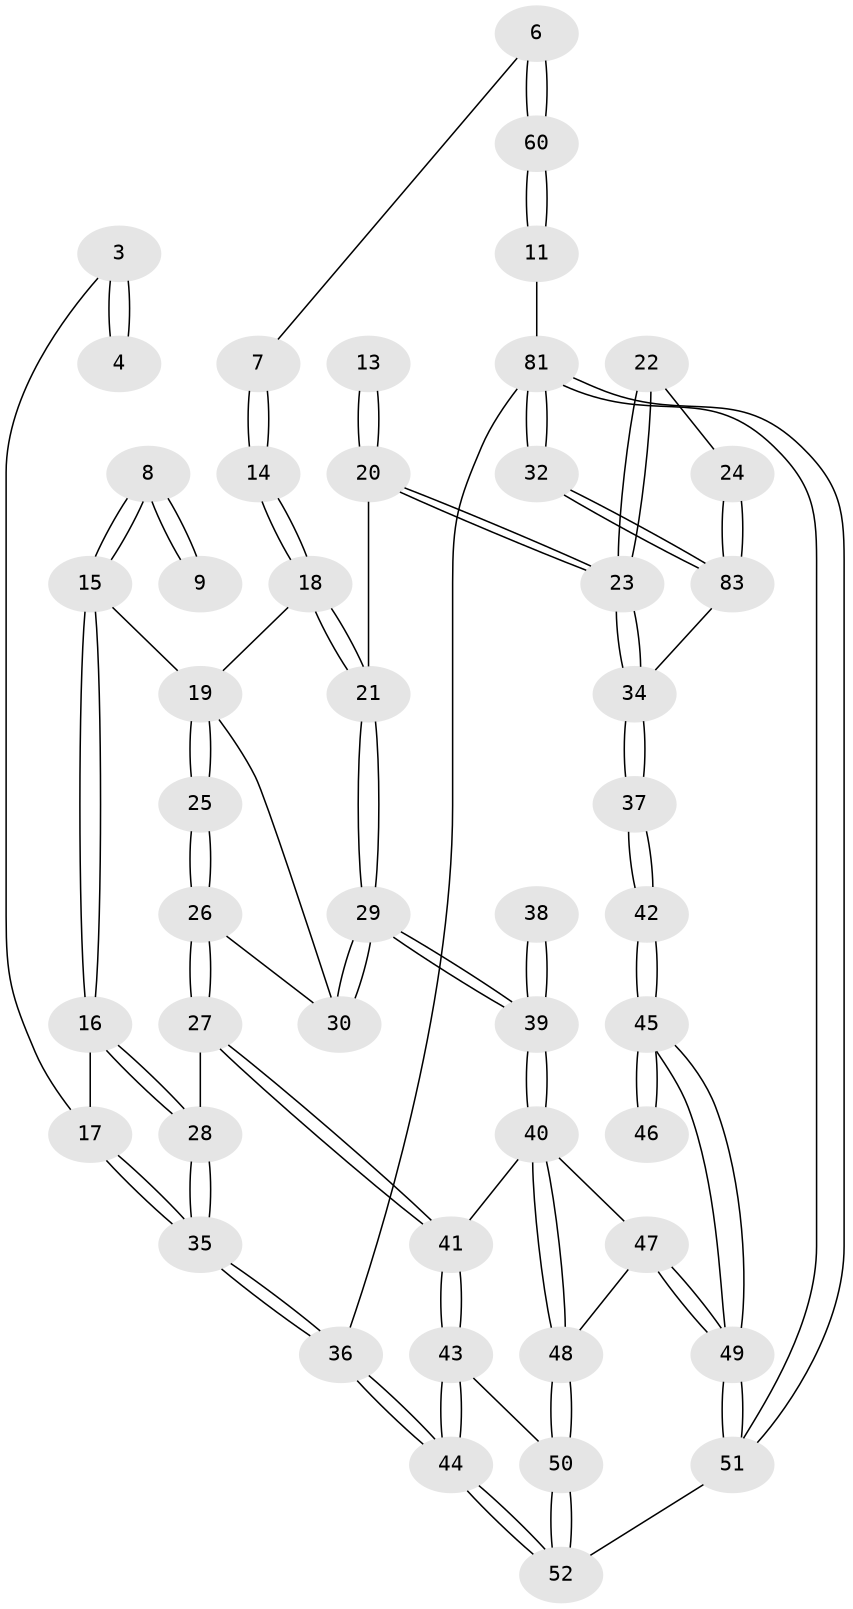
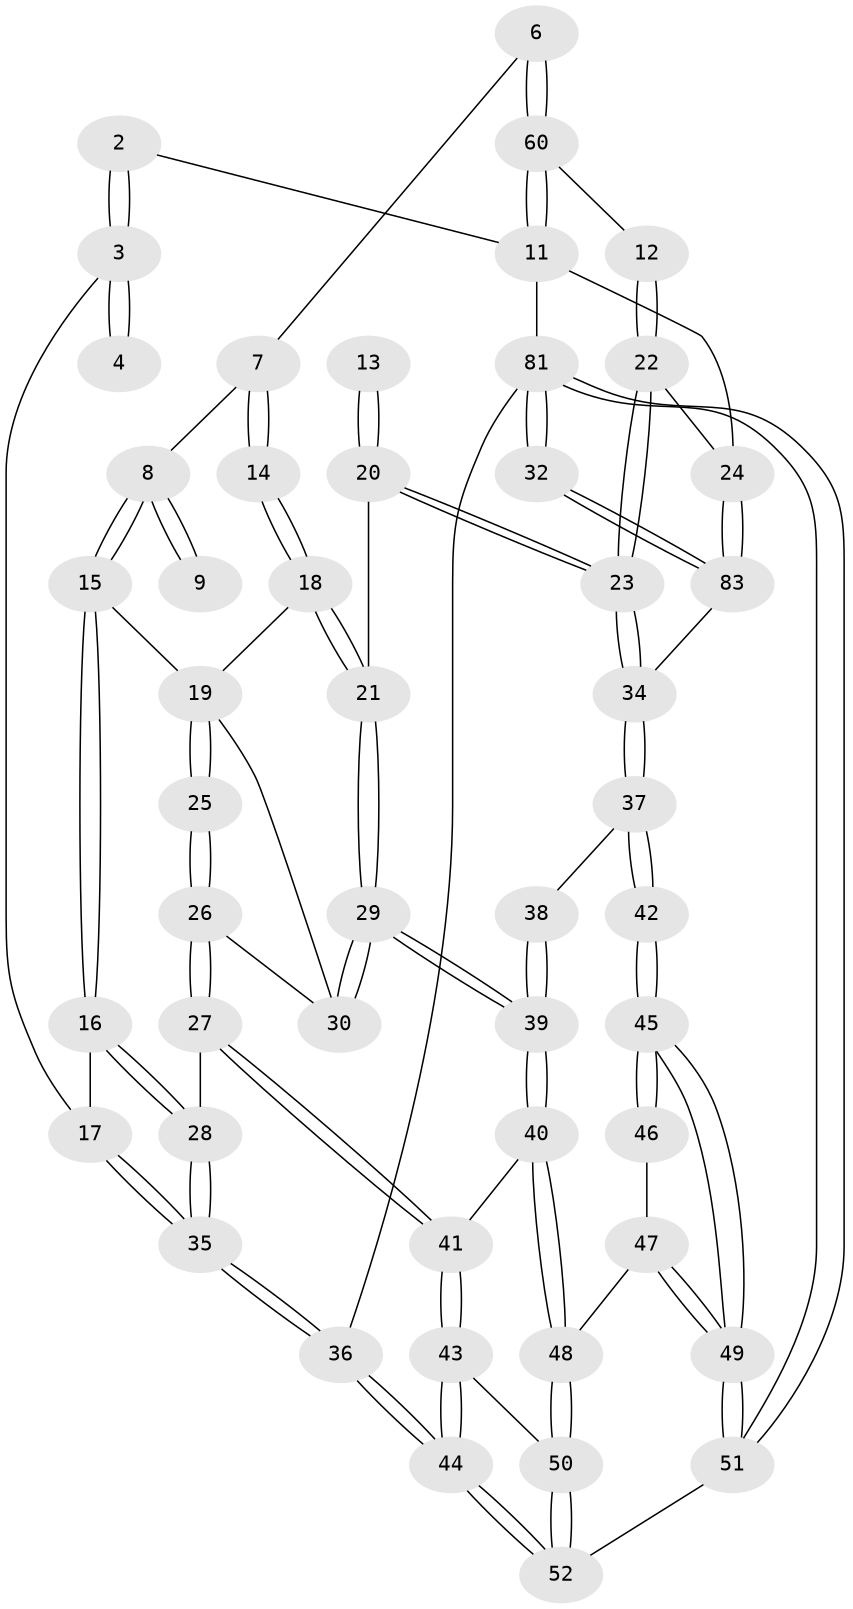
node "2": added
node "12": added
edge "11" -- "24": added
edge "7" -- "8": added
edge "37" -- "38": added
edge "40" -- "47": now "46" -- "47"
